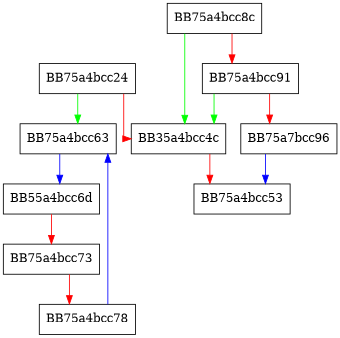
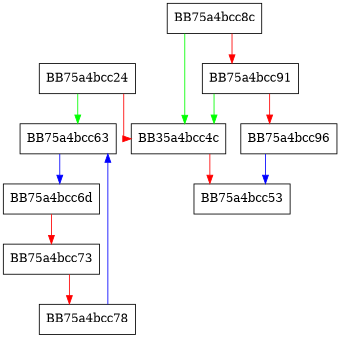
node "BB75a7bcc96": label "BB75a7bcc96" -> "BB75a4bcc96"
node "BB55a4bcc6d": label "BB55a4bcc6d" -> "BB75a4bcc6d"
